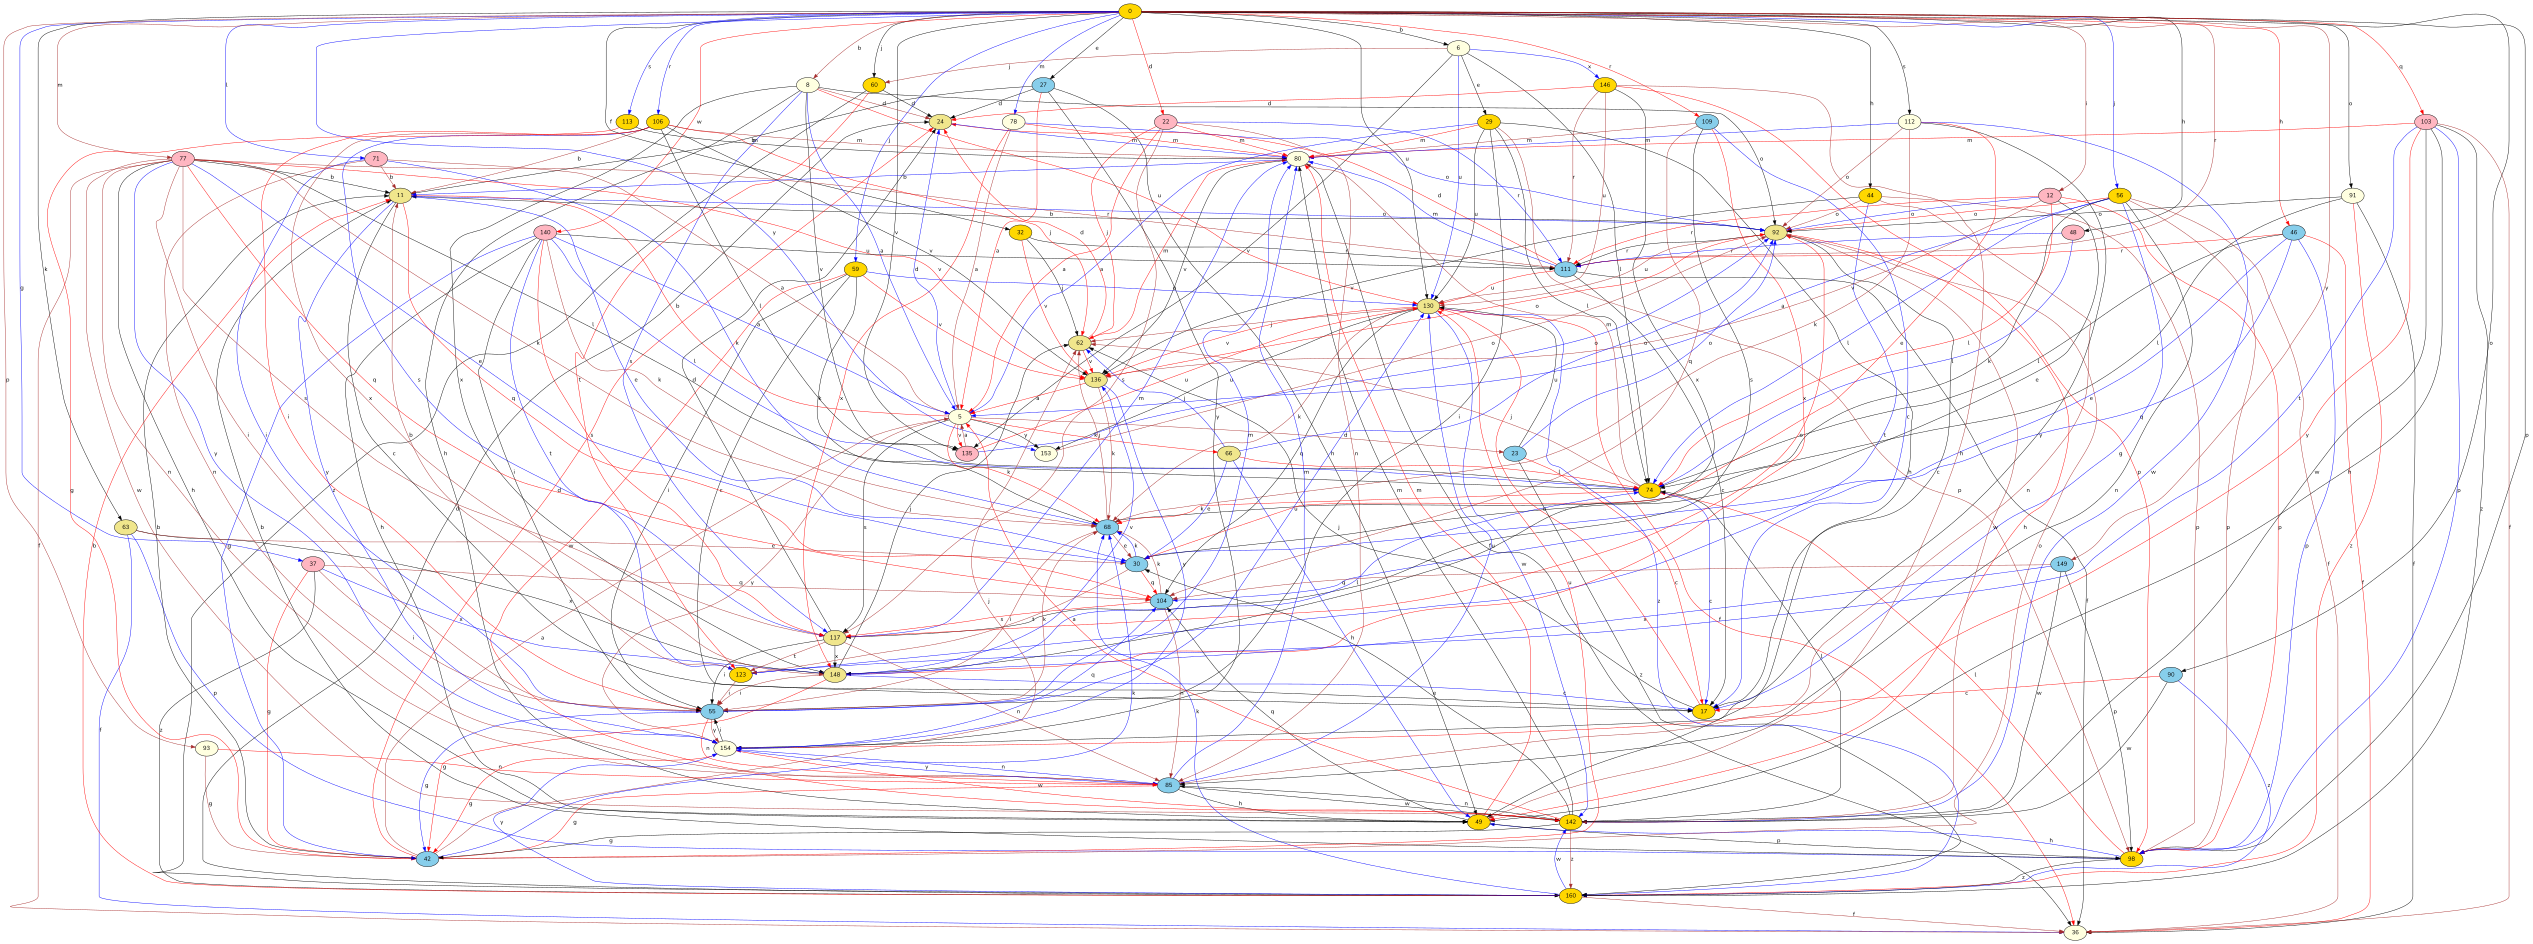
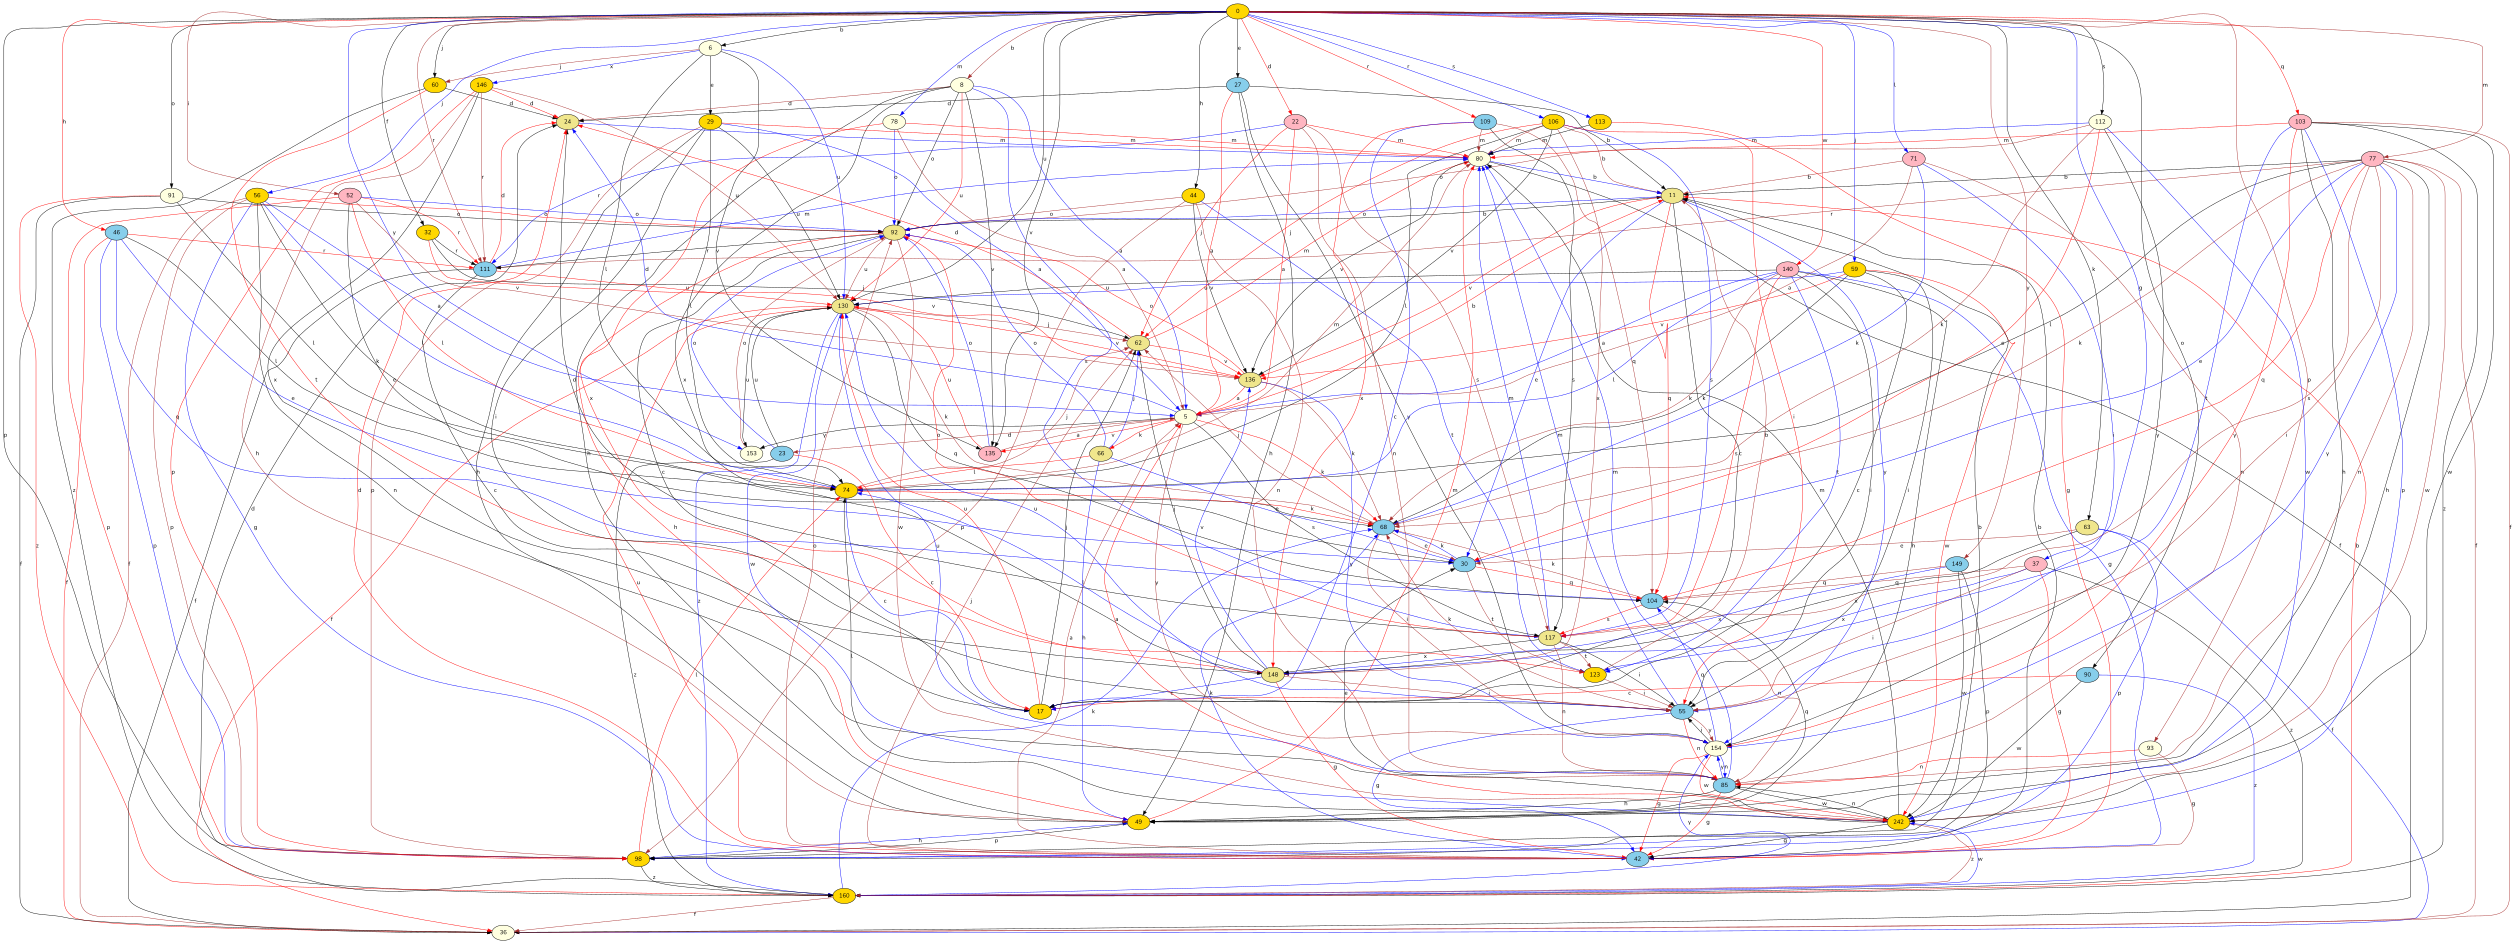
edge "77" -> "136": now "11" -> "136"
node "12": label "12" -> "52"
node "48": removed
edge "140" -> "111": now "140" -> "130"
edge "56" -> "17": now "56" -> "42"
node "142": label "142" -> "242"
